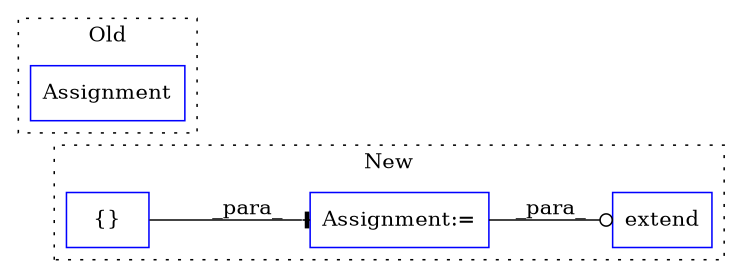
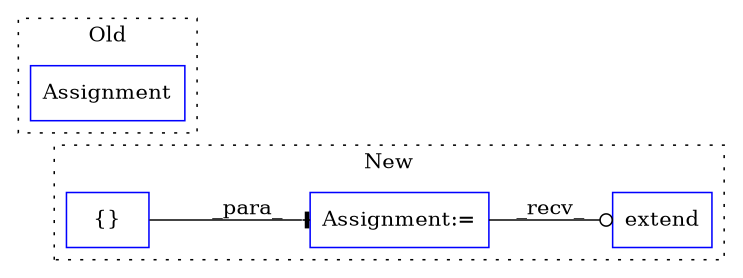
edge "Assignment:=" -> "extend": label "_para_" -> "_recv_"
